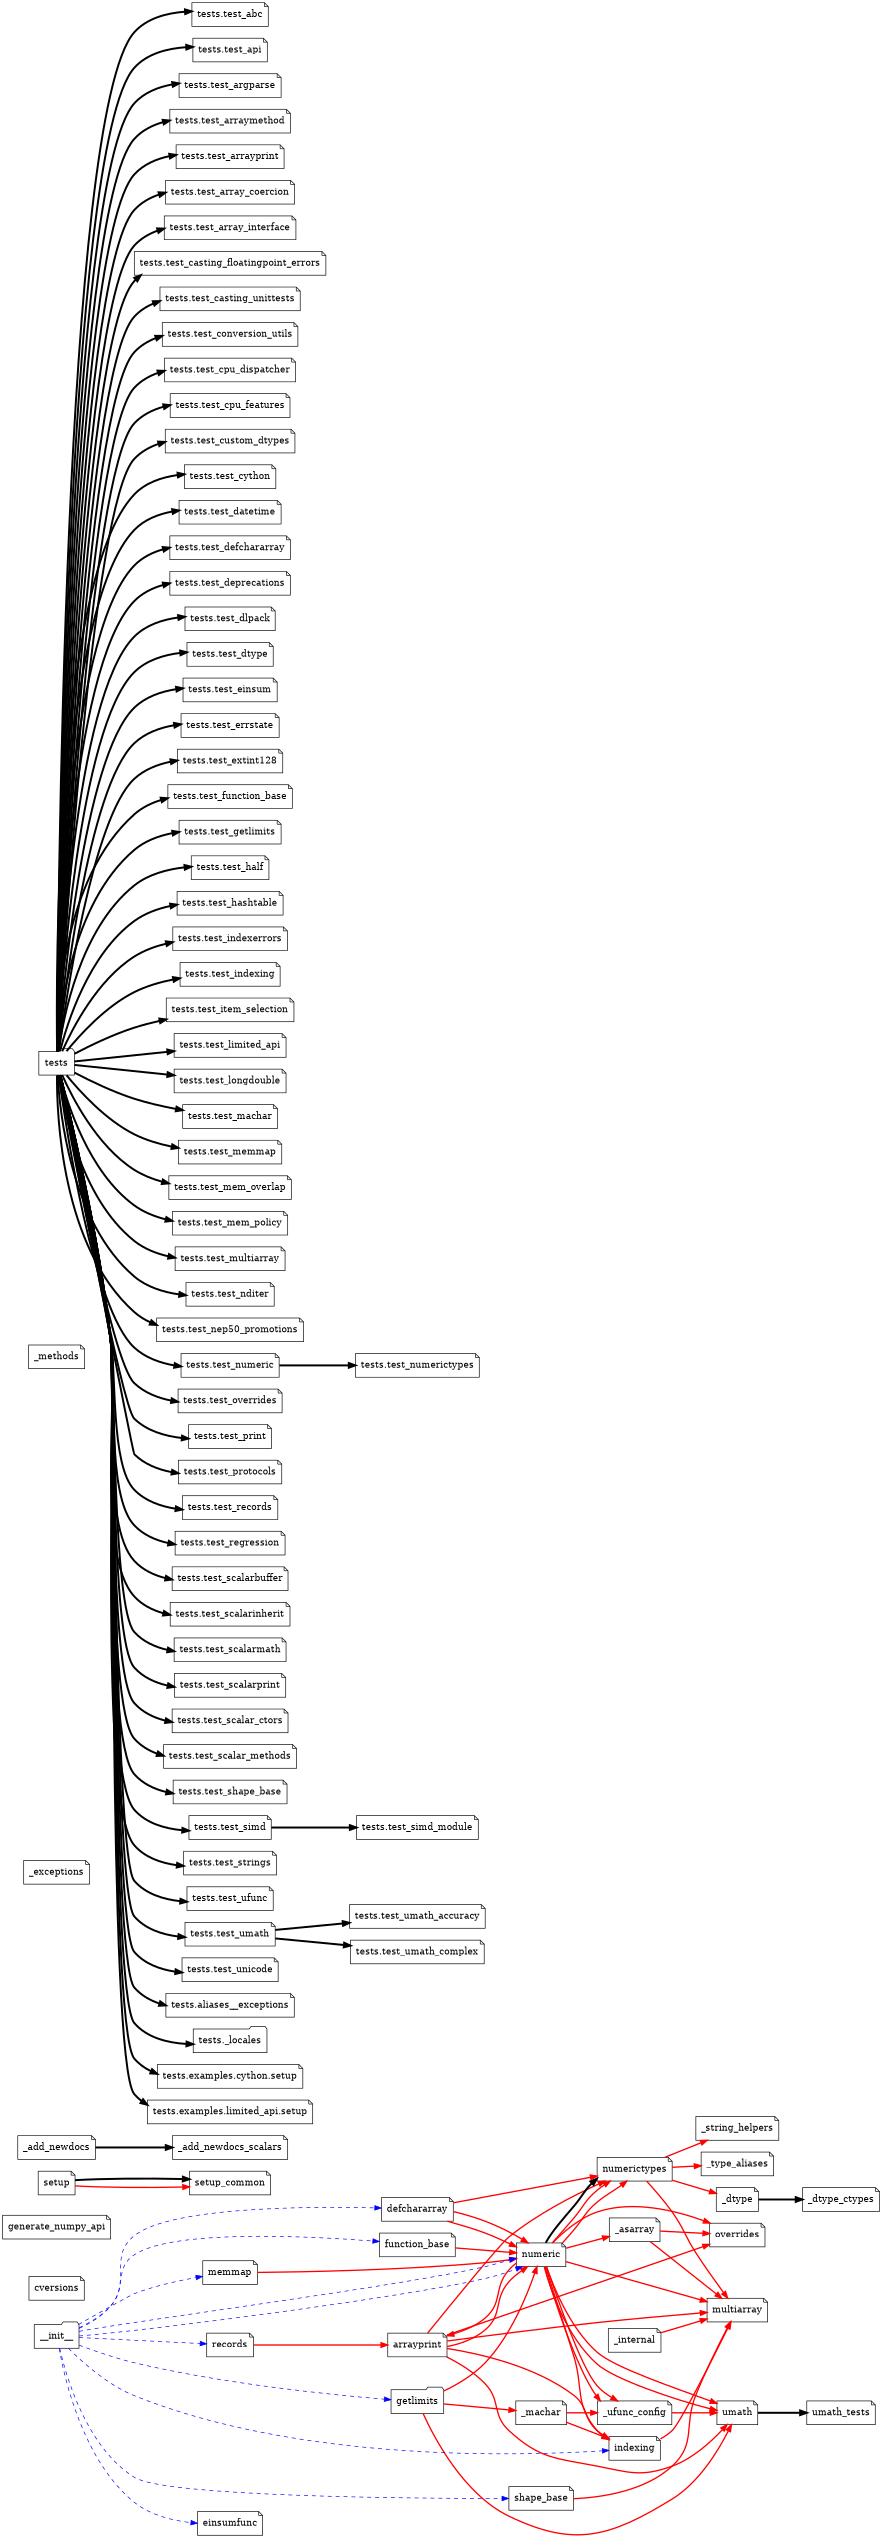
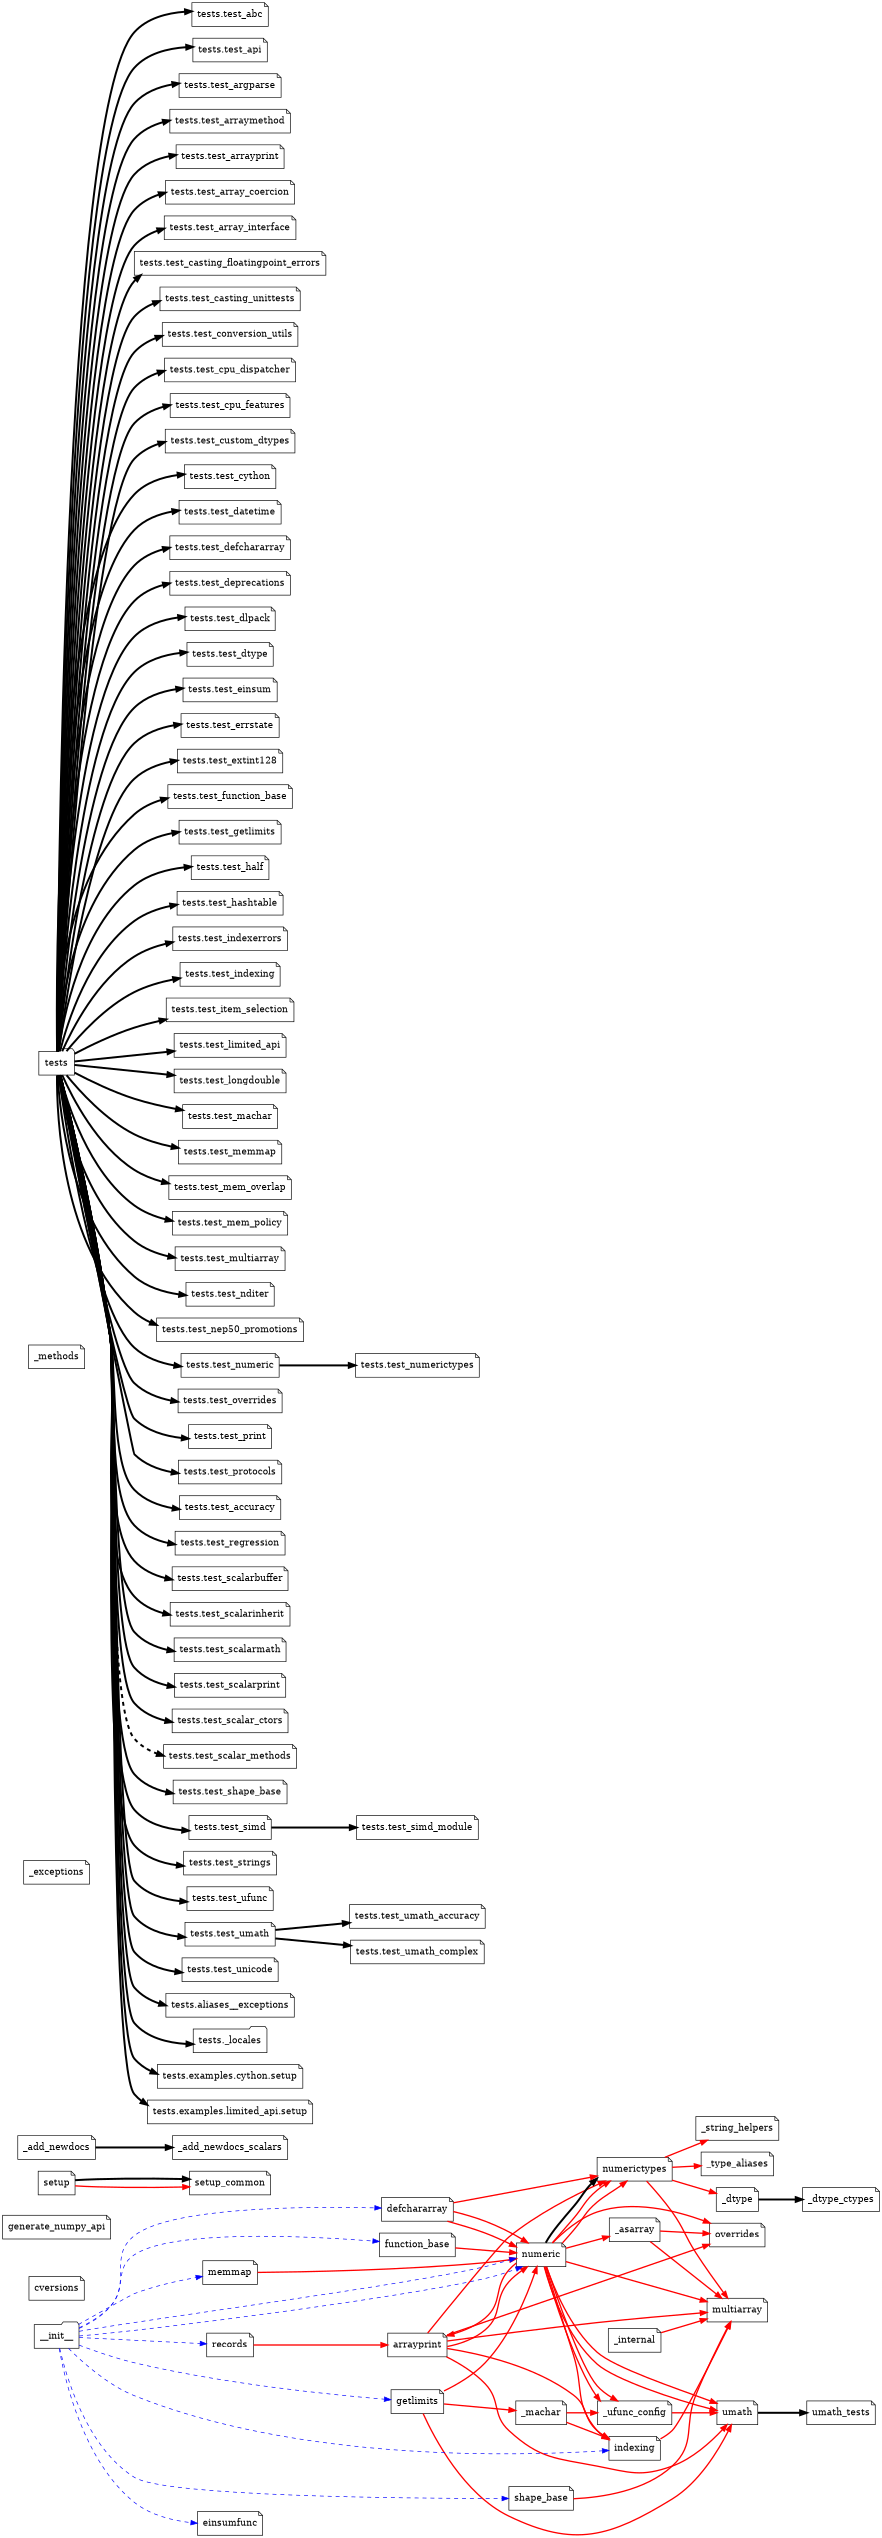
edge "tests" -> "tests.test_scalar_methods": style solid -> dashed
node "tests.test_records": label "tests.test_records" -> "tests.test_accuracy"
node "getlimits": shape folder -> note
